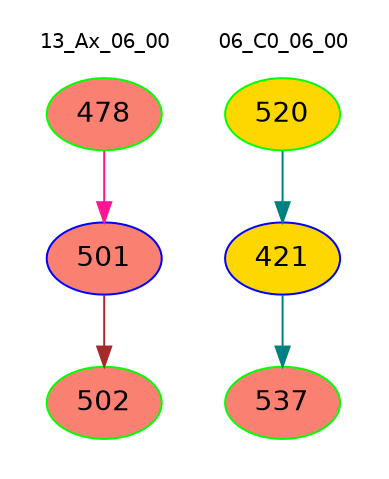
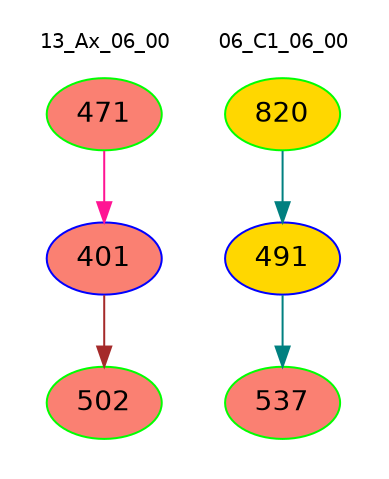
cluster "06_C0_06_00": label "06_C0_06_00" -> "06_C1_06_00"
node "478": label "478" -> "471"
node "520": label "520" -> "820"
node "501": label "501" -> "401"
node "421": label "421" -> "491"
